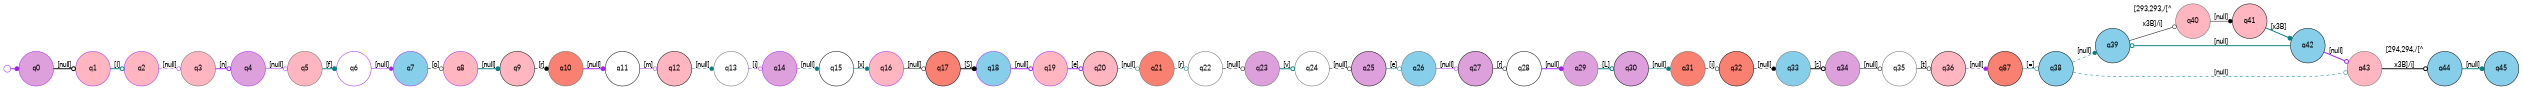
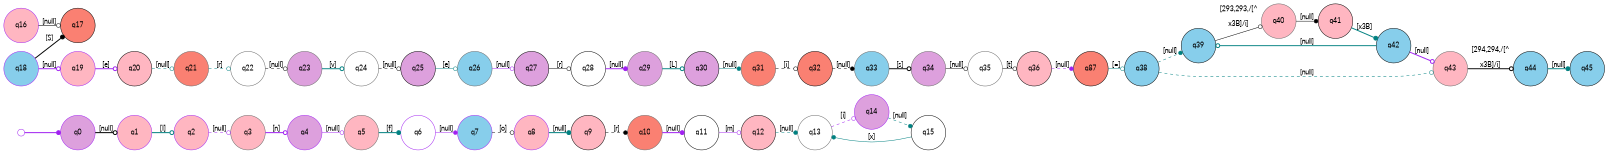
edge "q15" -> "q16": now "q15" -> "q13"
edge "q17" -> "q18": reversed
